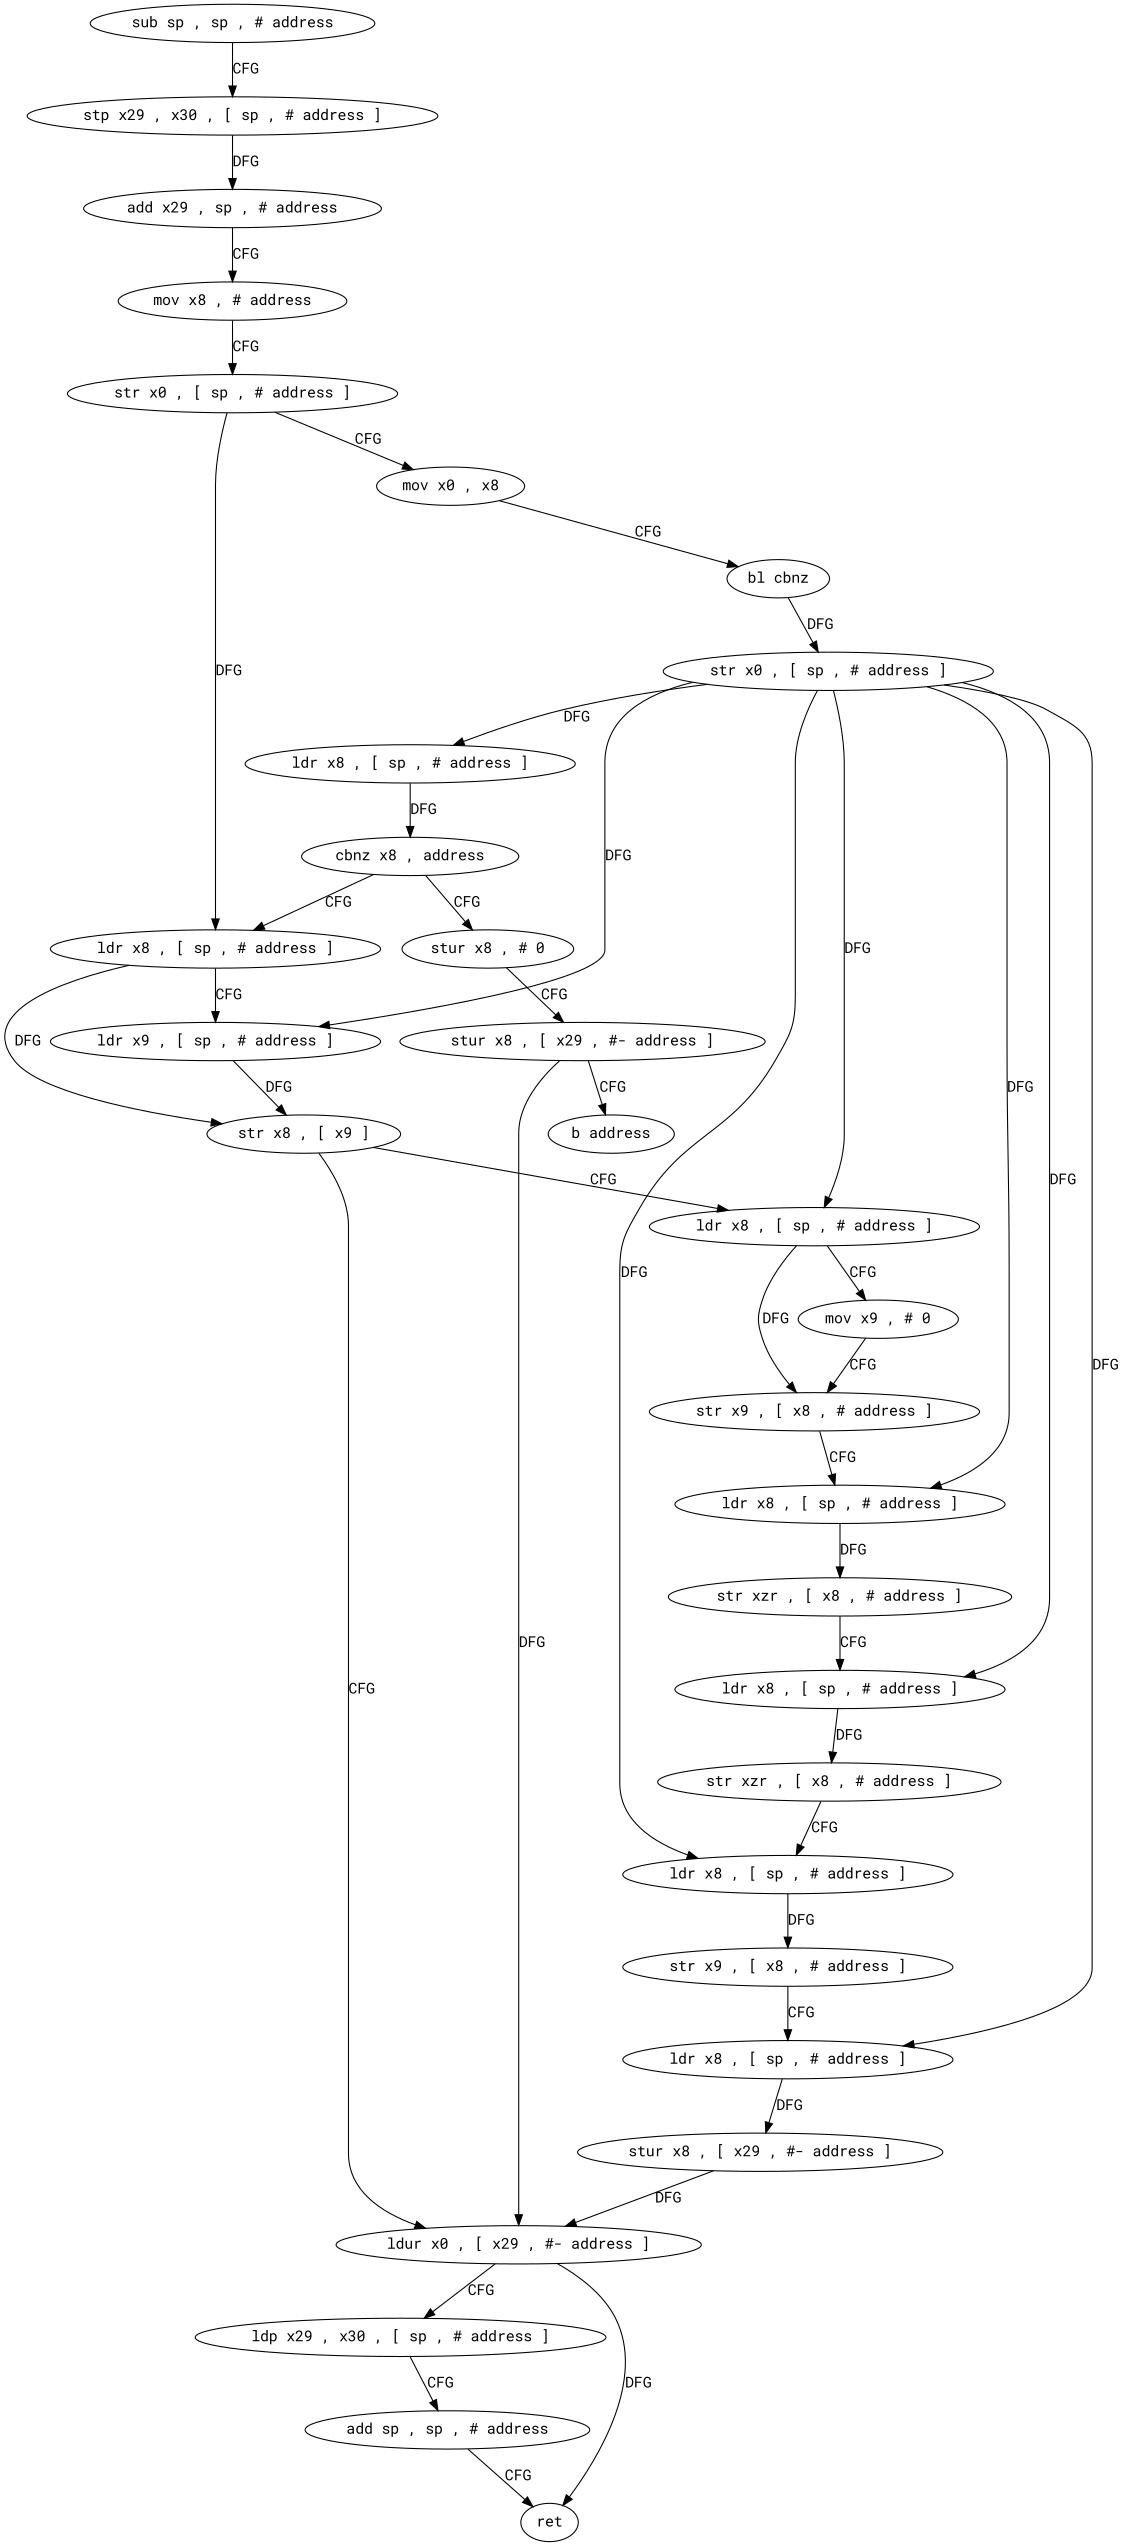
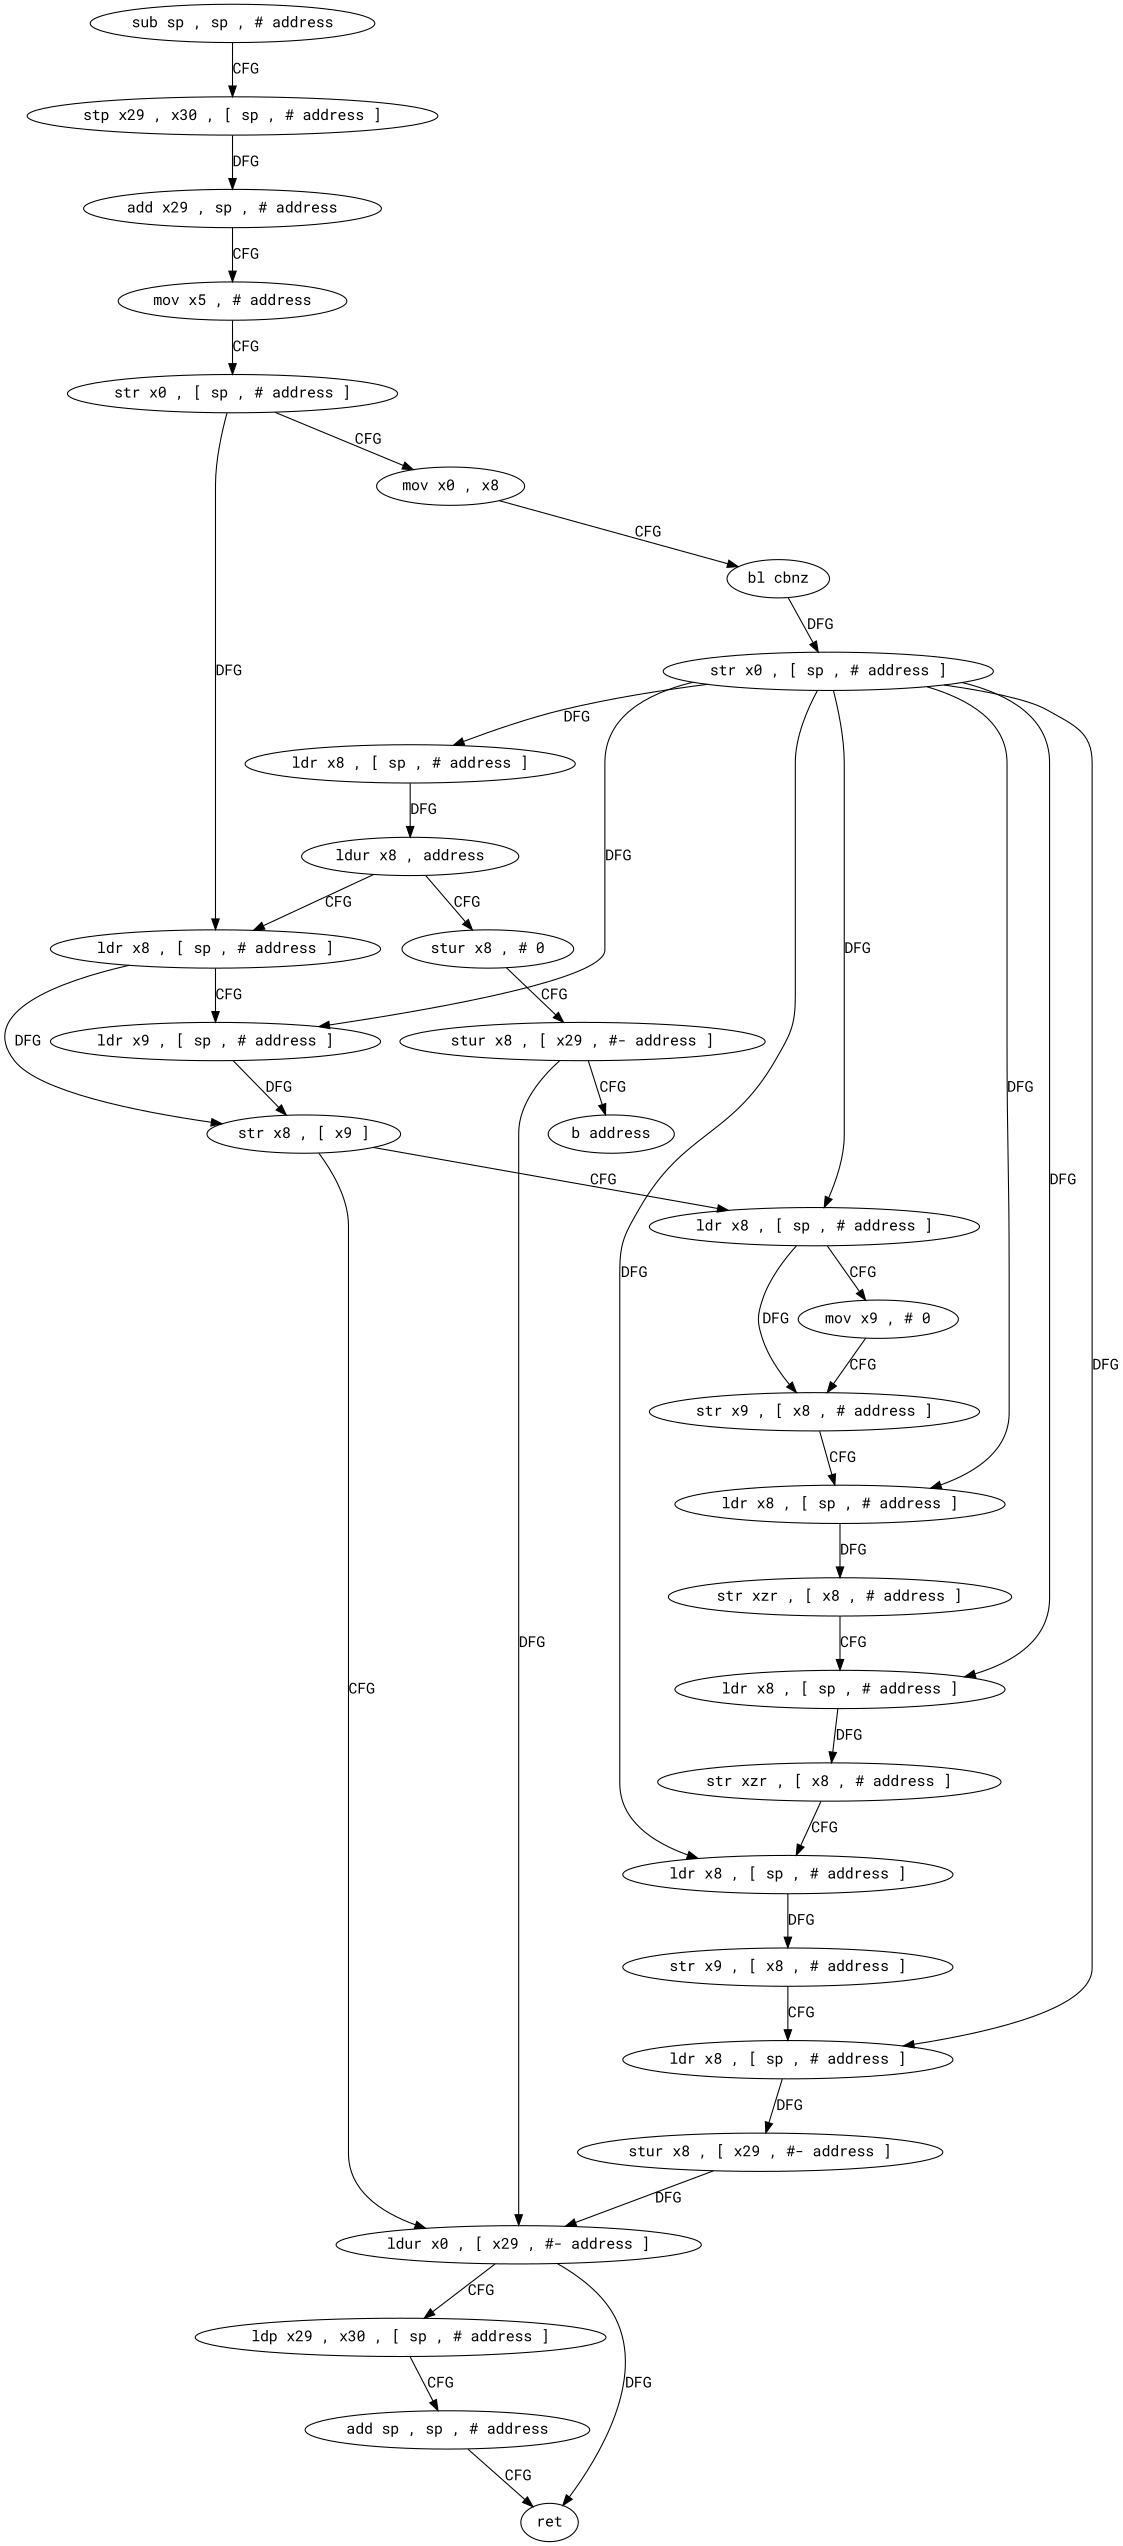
node "mov x8 , # address": label "mov x8 , # address" -> "mov x5 , # address"
node "cbnz x8 , address": label "cbnz x8 , address" -> "ldur x8 , address"
